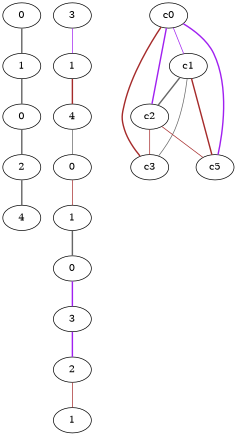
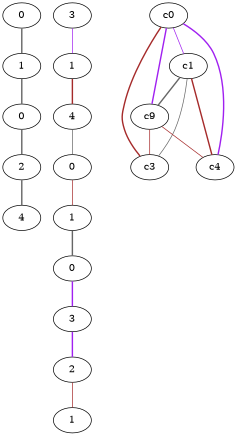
node "c2": label "c2" -> "c9"
node "c5": label "c5" -> "c4"
